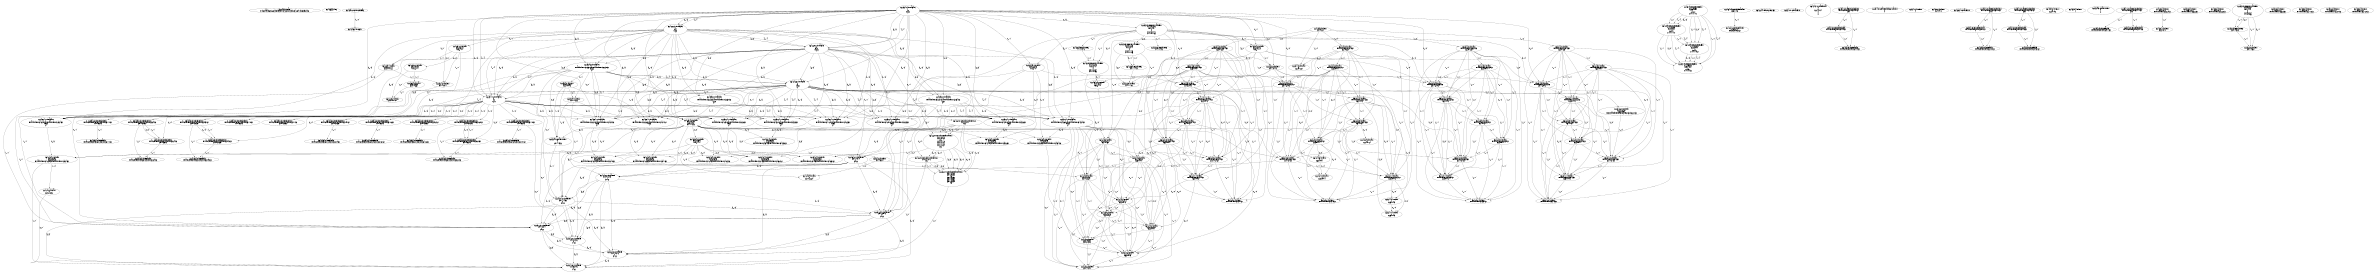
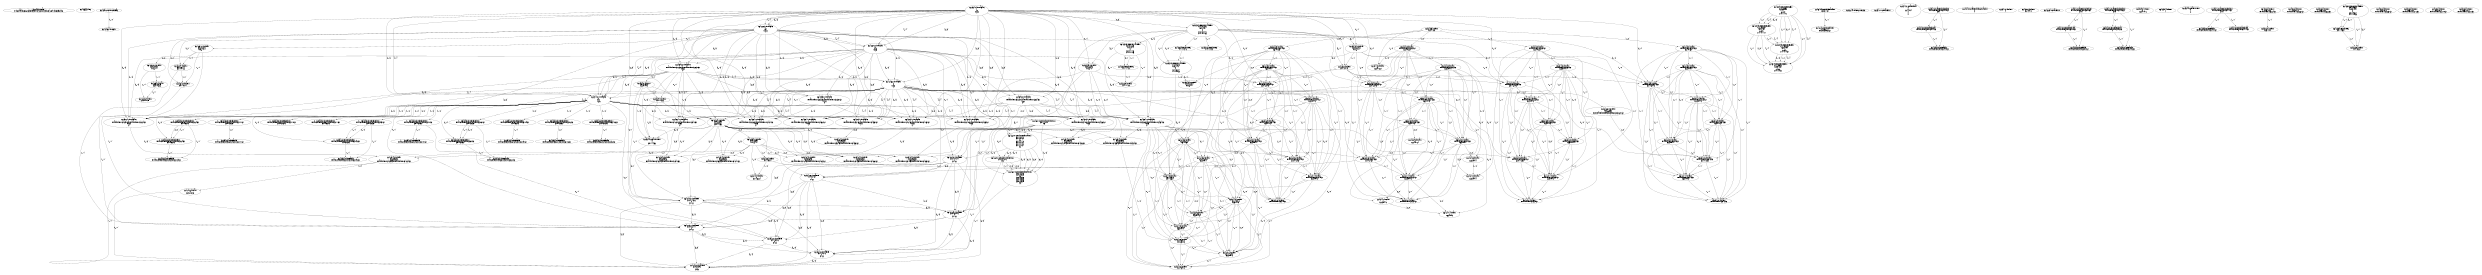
edge "268465489.wsprintfW 3221762048 268501104 0" -> "268467629.VirtualFree 3221762048 0 32768": removed, label "(1-->1)"
